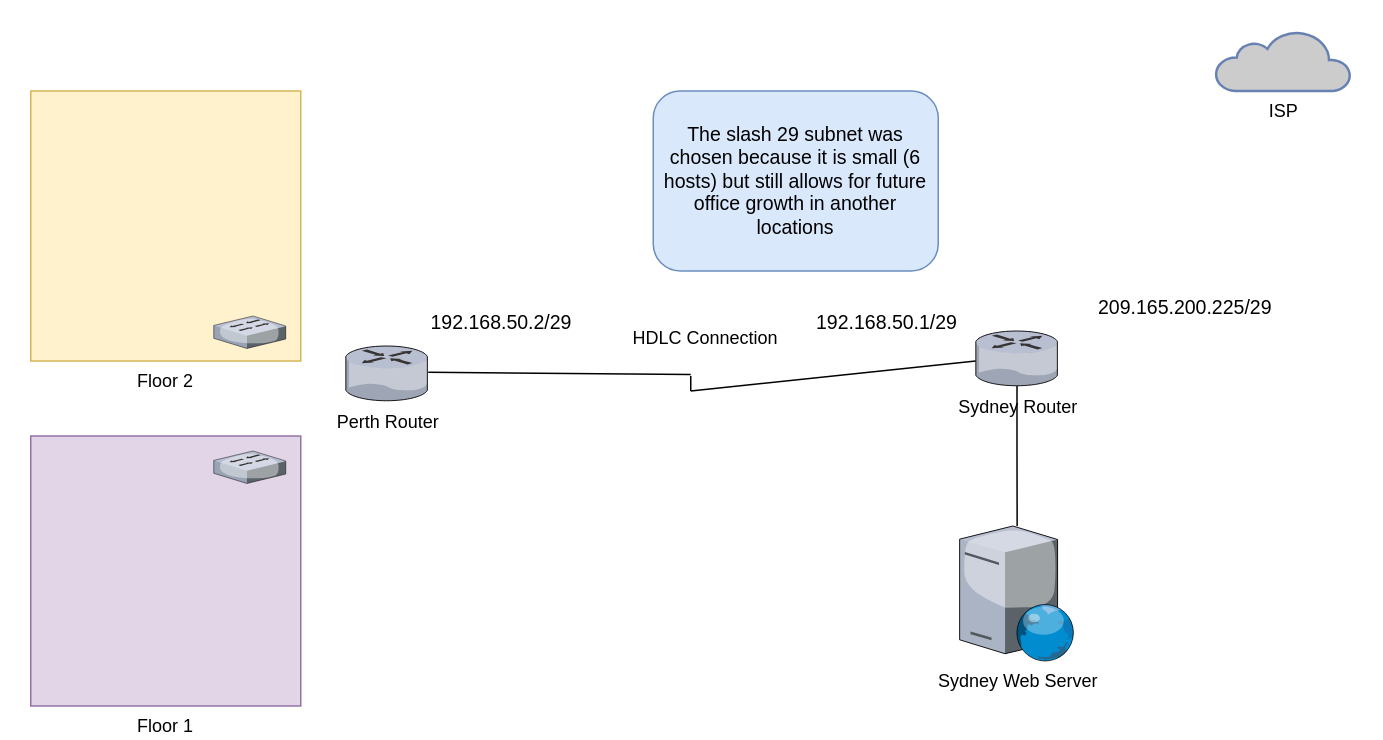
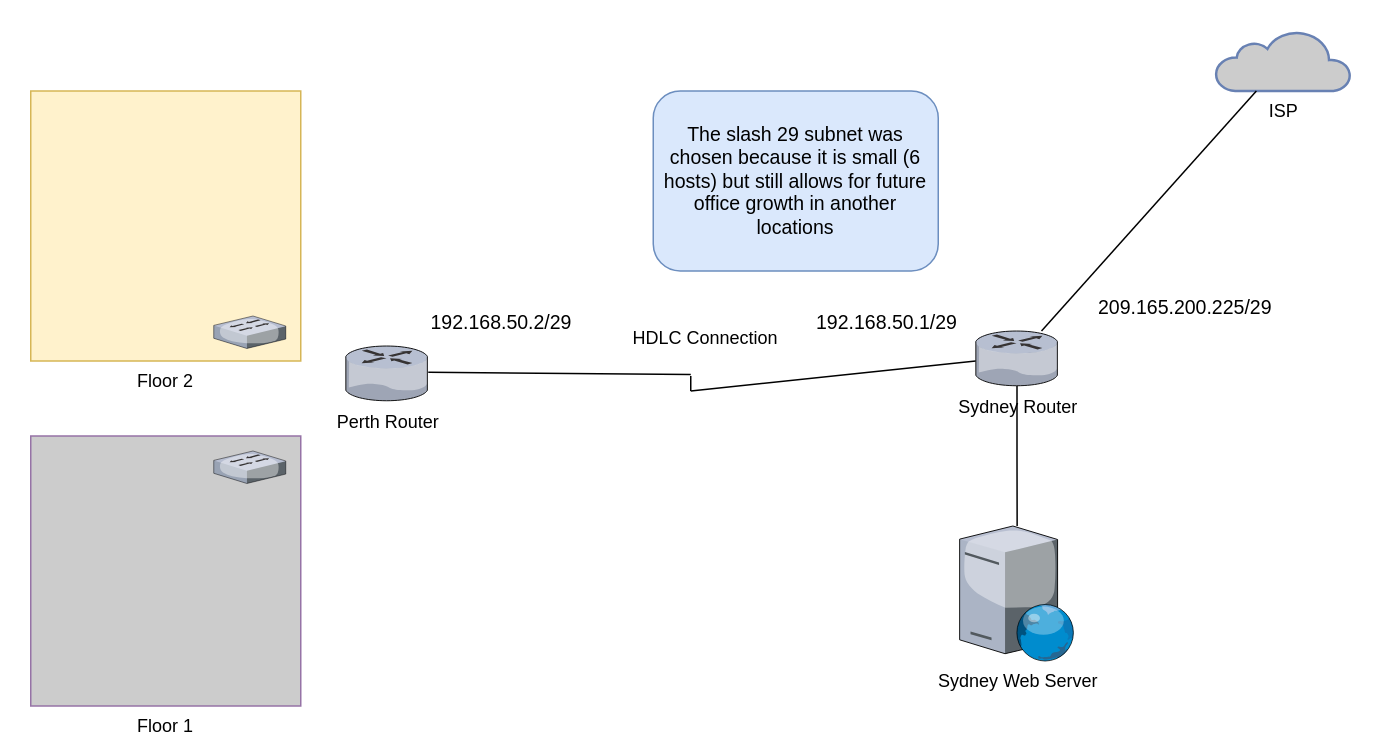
edge "ISP" -- "Sydney Router": added
node "Floor 1": fillcolor #e1d5e7 -> #cccccc
